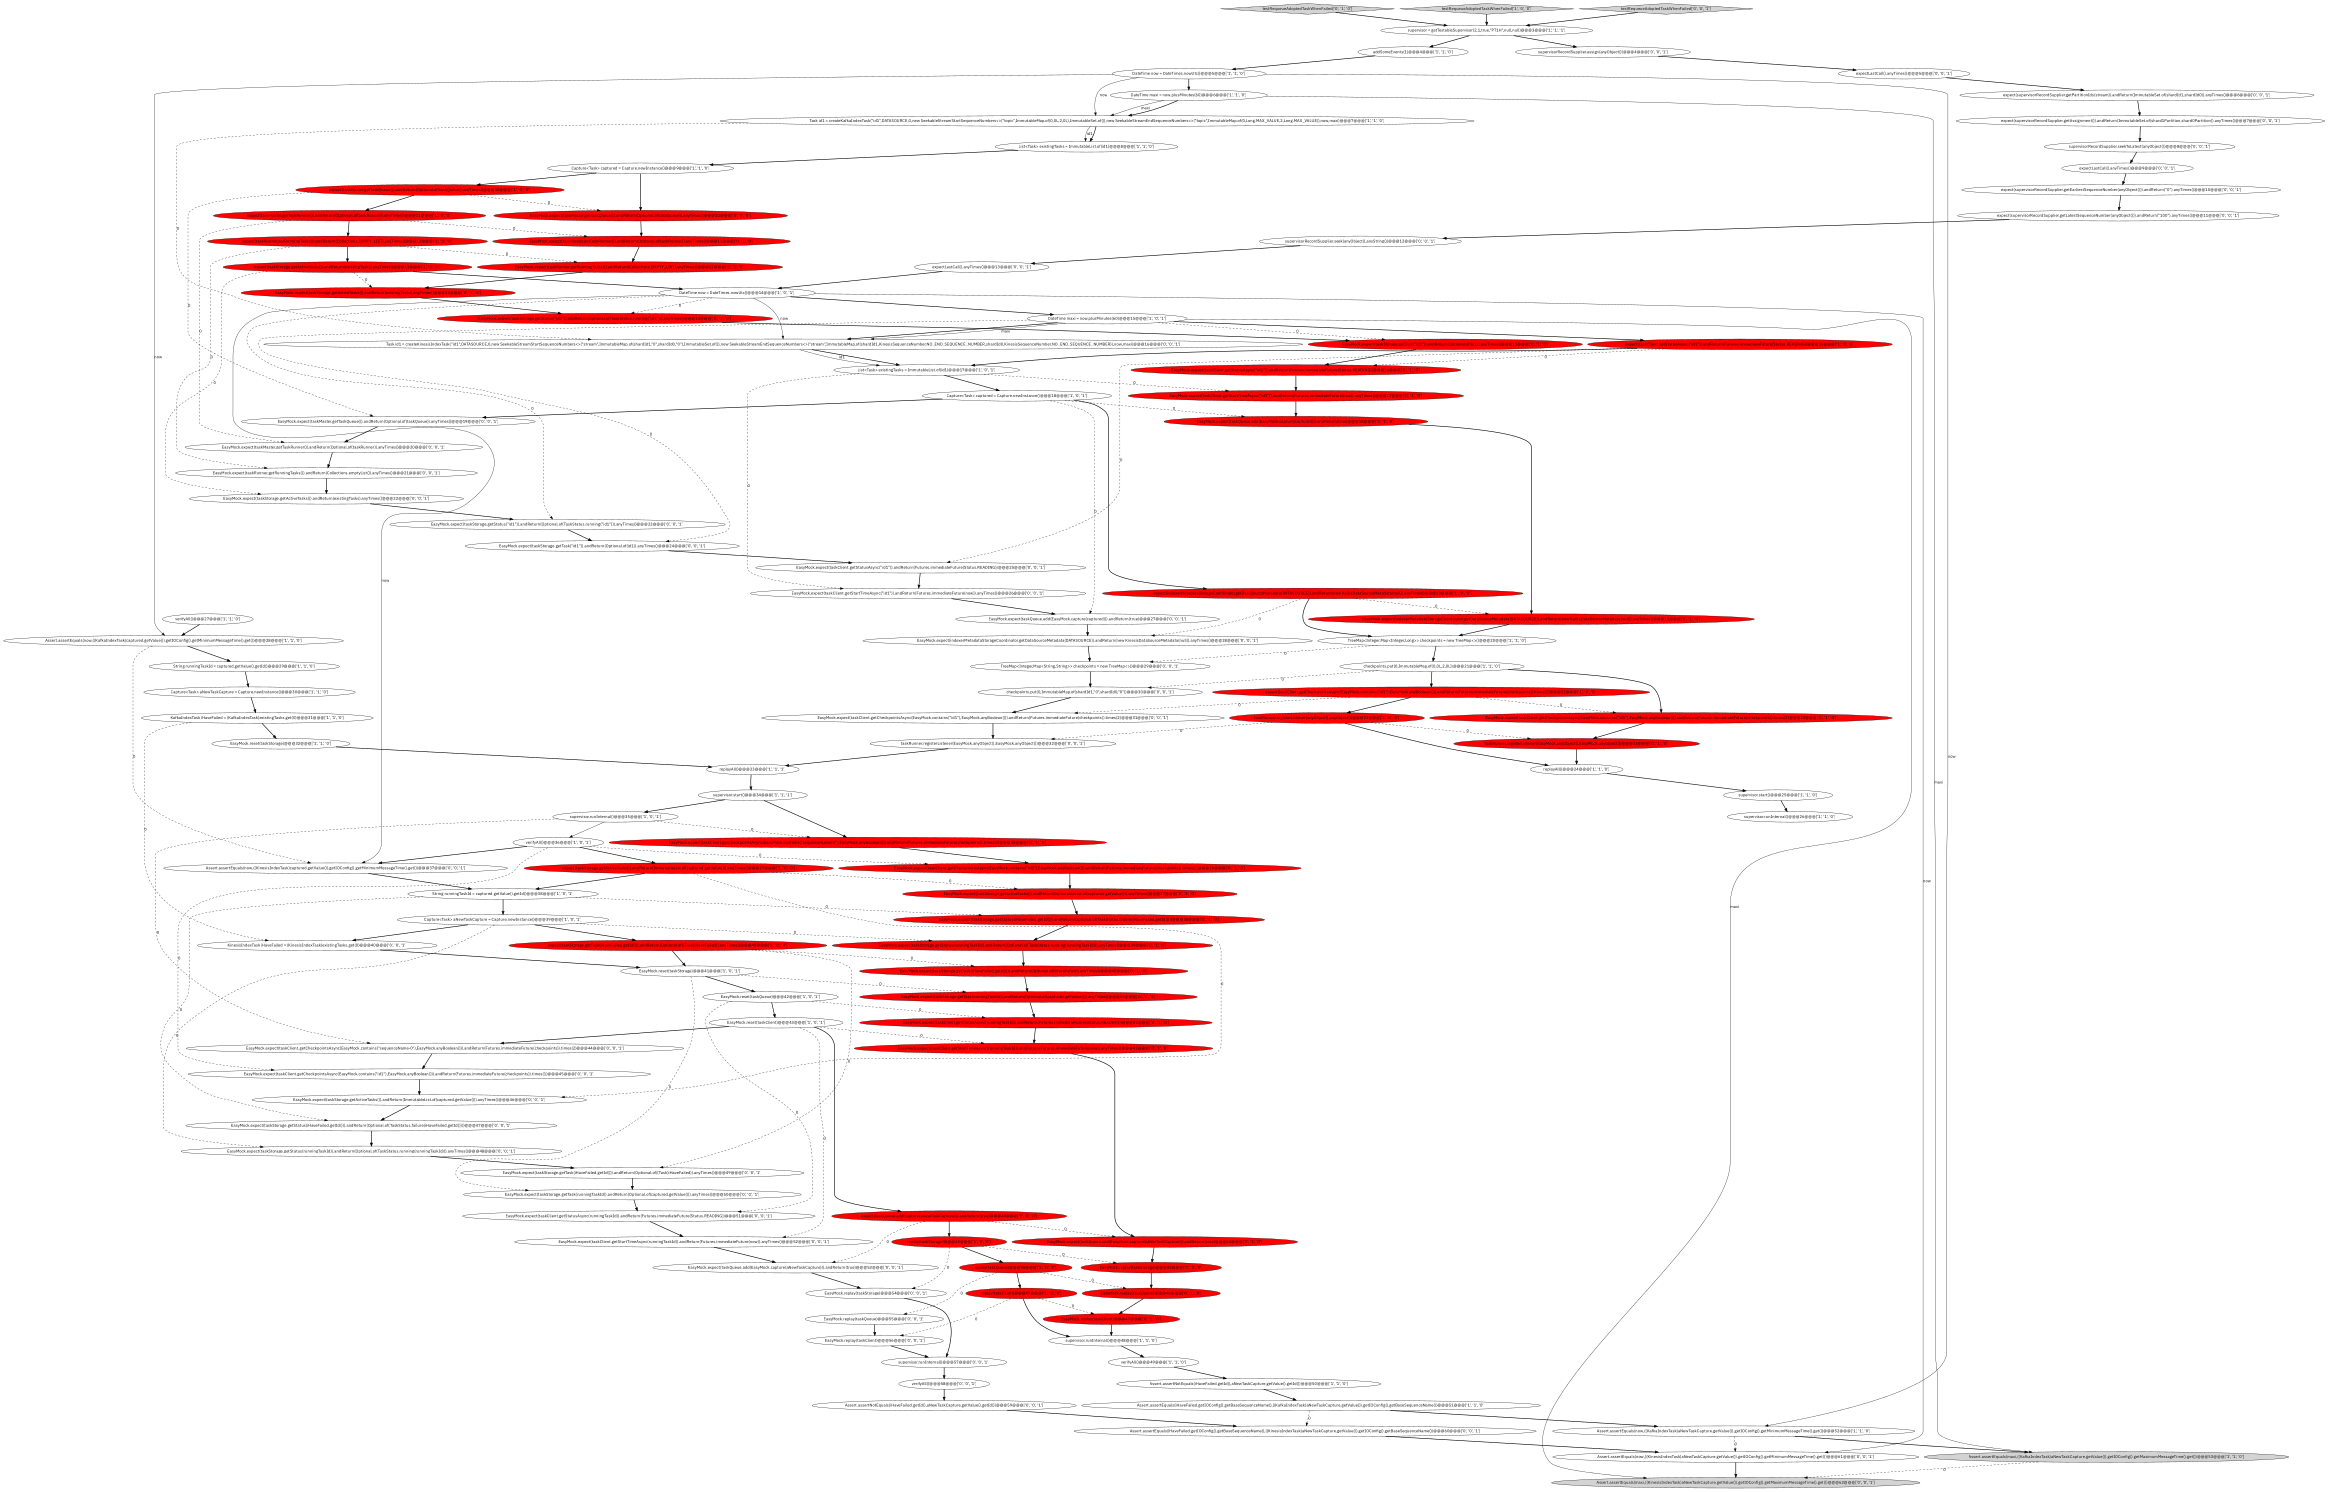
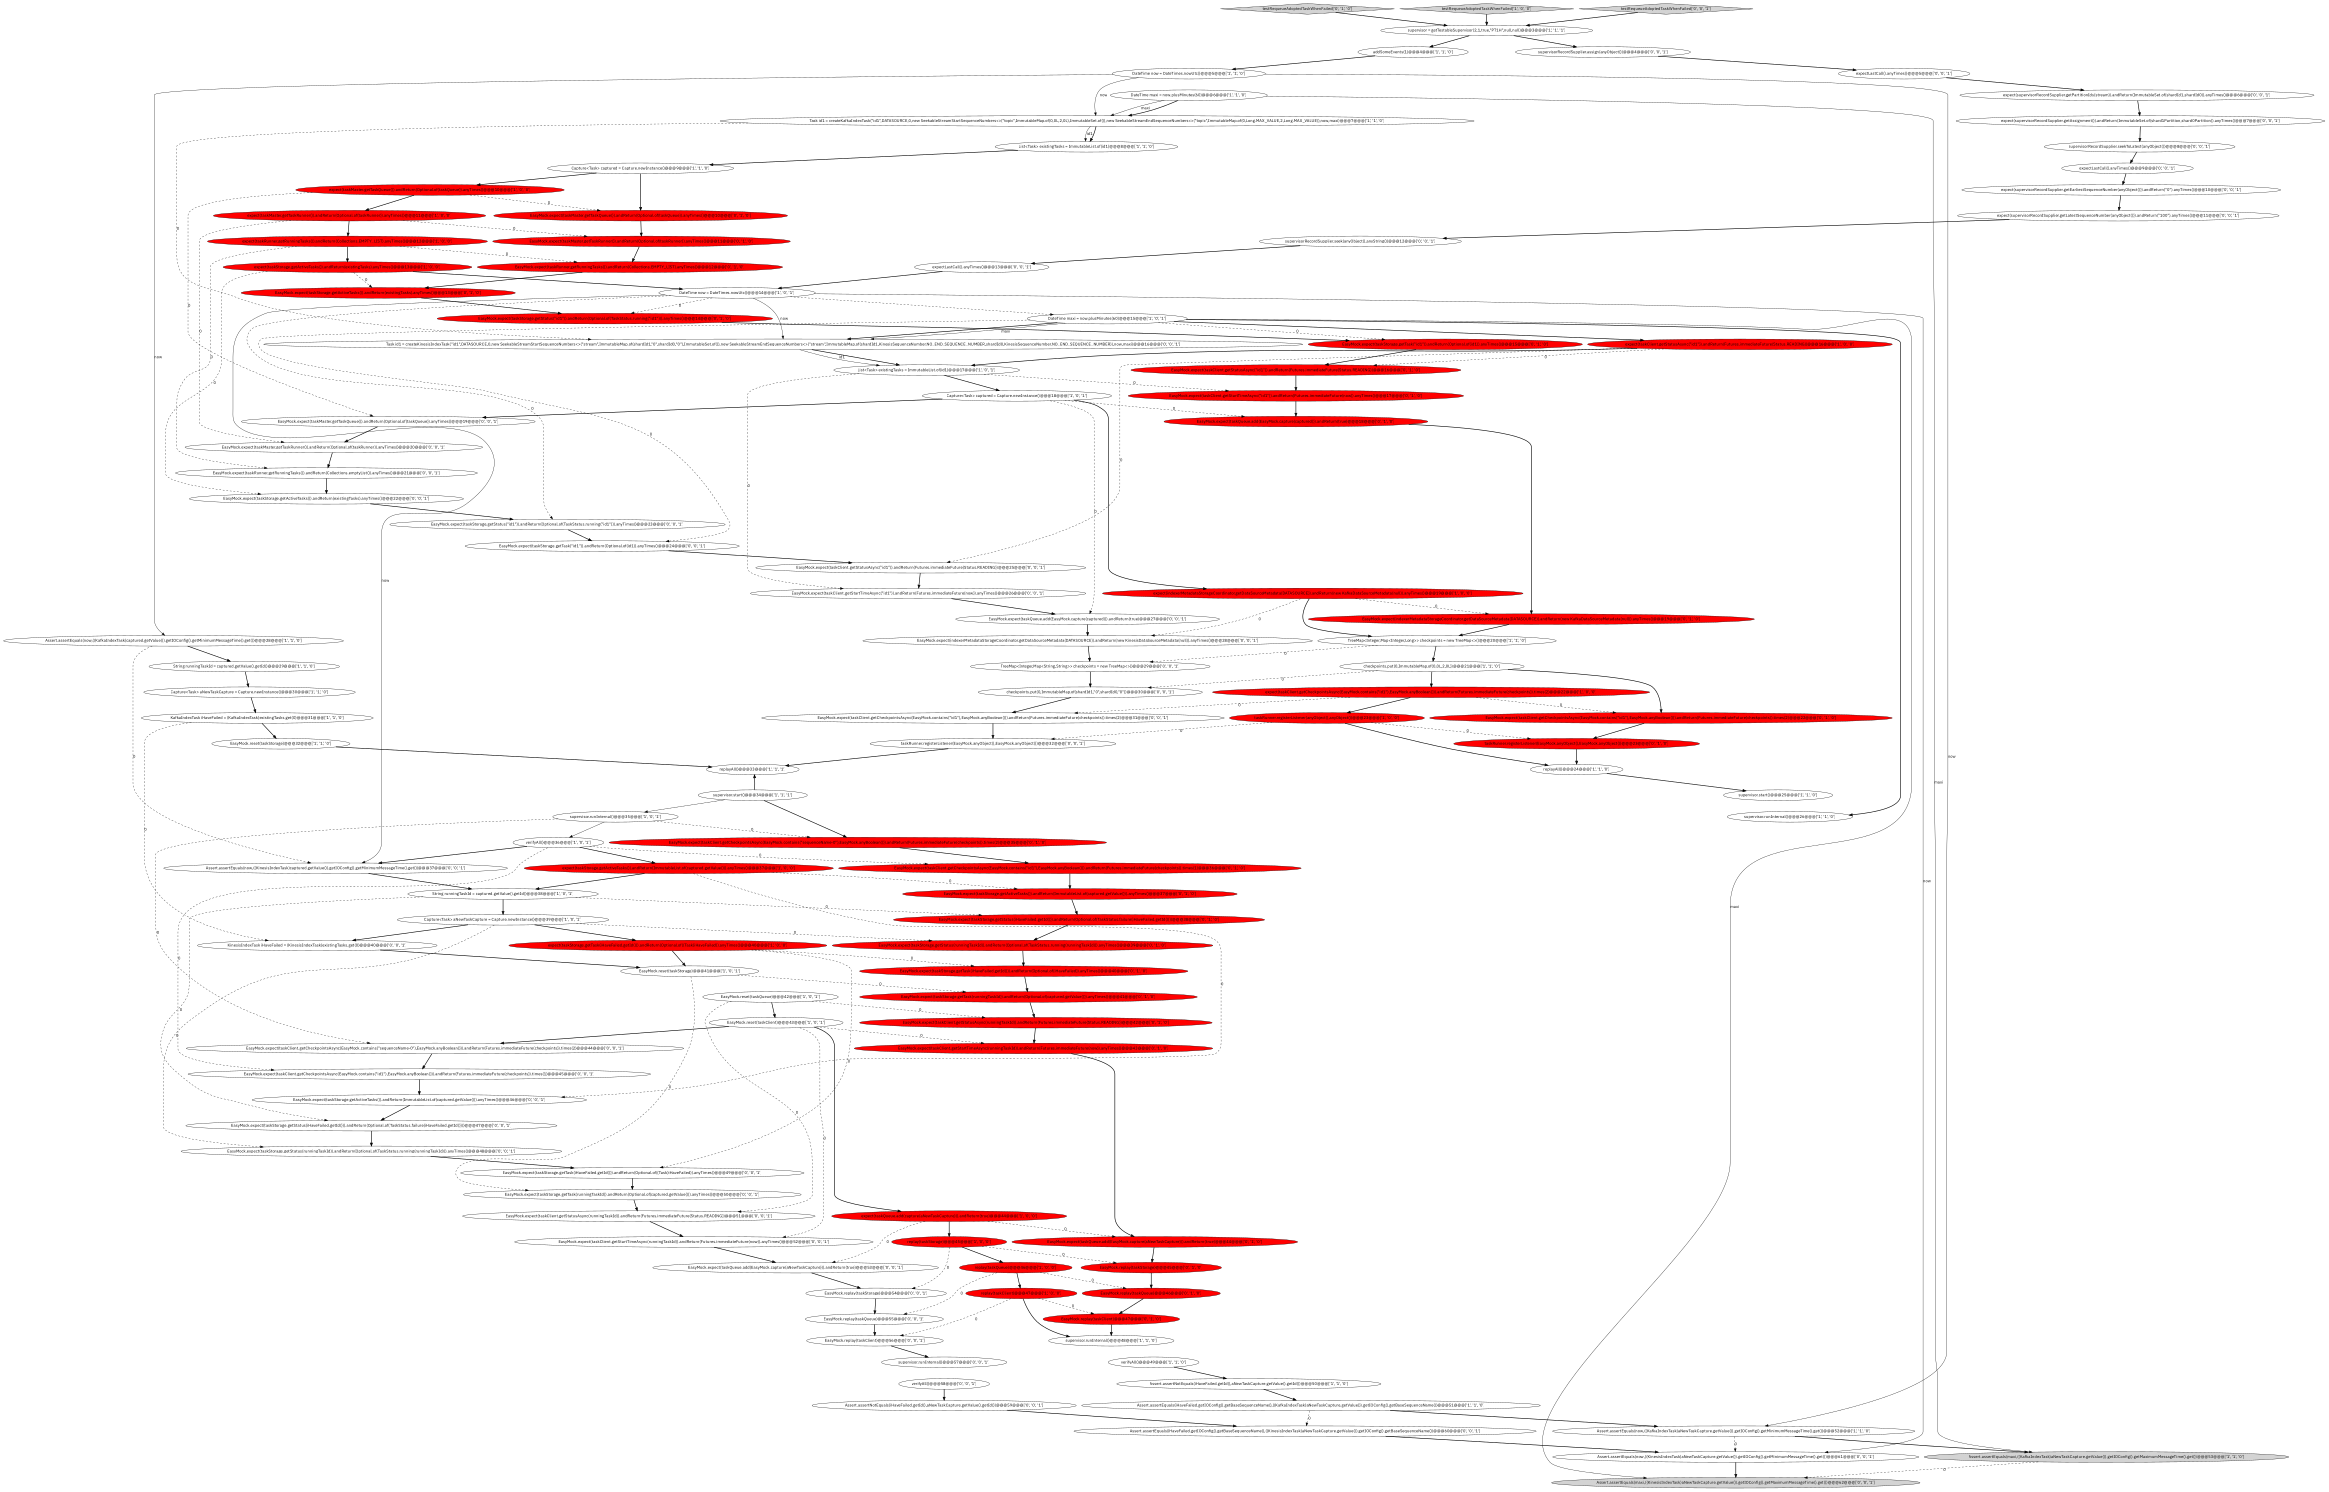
edge "DateTime now = DateTimes.nowUtc()@@@5@@@['1', '1', '0']" -> "DateTime maxi = now.plusMinutes(60)@@@6@@@['1', '1', '0']": removed
edge "DateTime now = DateTimes.nowUtc()@@@14@@@['1', '0', '1']" -> "DateTime maxi = now.plusMinutes(60)@@@15@@@['1', '0', '1']": style bold -> dashed
node "verifyAll()@@@27@@@['1', '1', '0']": removed
edge "replayAll()@@@33@@@['1', '1', '1']" -> "supervisor.start()@@@34@@@['1', '1', '1']": reversed
edge "supervisor.start()@@@25@@@['1', '1', '0']" -> "supervisor.runInternal()@@@26@@@['1', '1', '0']": now "DateTime maxi = now.plusMinutes(60)@@@15@@@['1', '0', '1']" -> "supervisor.runInternal()@@@26@@@['1', '1', '0']"
edge "supervisor.start()@@@34@@@['1', '1', '1']" -> "supervisor.runInternal()@@@35@@@['1', '0', '1']": style bold -> solid
edge "EasyMock.reset(taskStorage)@@@41@@@['1', '0', '1']" -> "EasyMock.reset(taskQueue)@@@42@@@['1', '0', '1']": removed
edge "EasyMock.replay(taskStorage)@@@54@@@['0', '0', '1']" -> "supervisor.runInternal()@@@57@@@['0', '0', '1']": now "EasyMock.replay(taskStorage)@@@54@@@['0', '0', '1']" -> "EasyMock.replay(taskQueue)@@@55@@@['0', '0', '1']"
edge "supervisor.runInternal()@@@48@@@['1', '1', '0']" -> "verifyAll()@@@49@@@['1', '1', '0']": removed
edge "supervisor.runInternal()@@@57@@@['0', '0', '1']" -> "verifyAll()@@@58@@@['0', '0', '1']": removed
